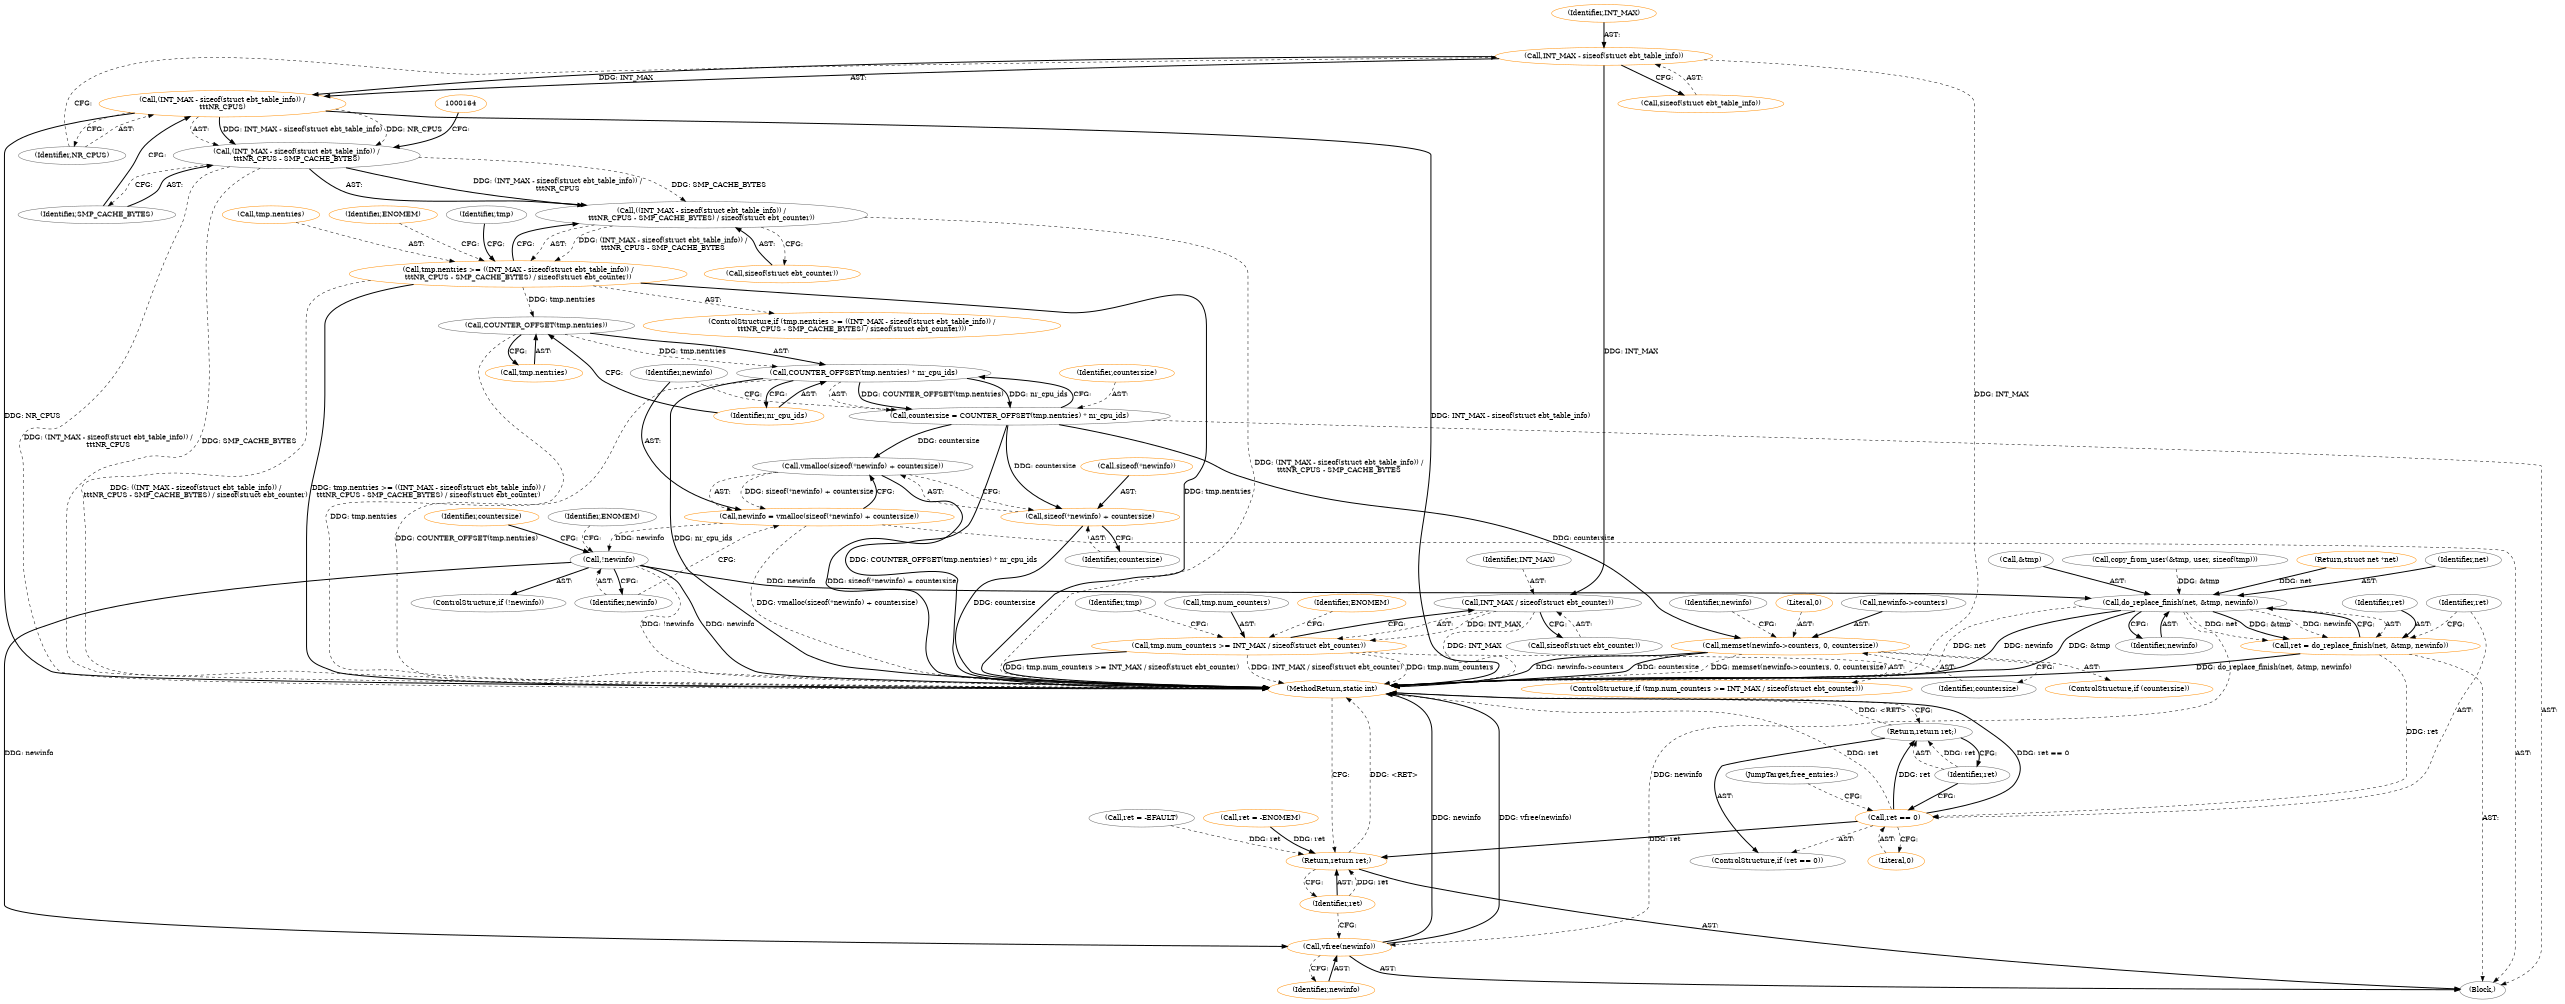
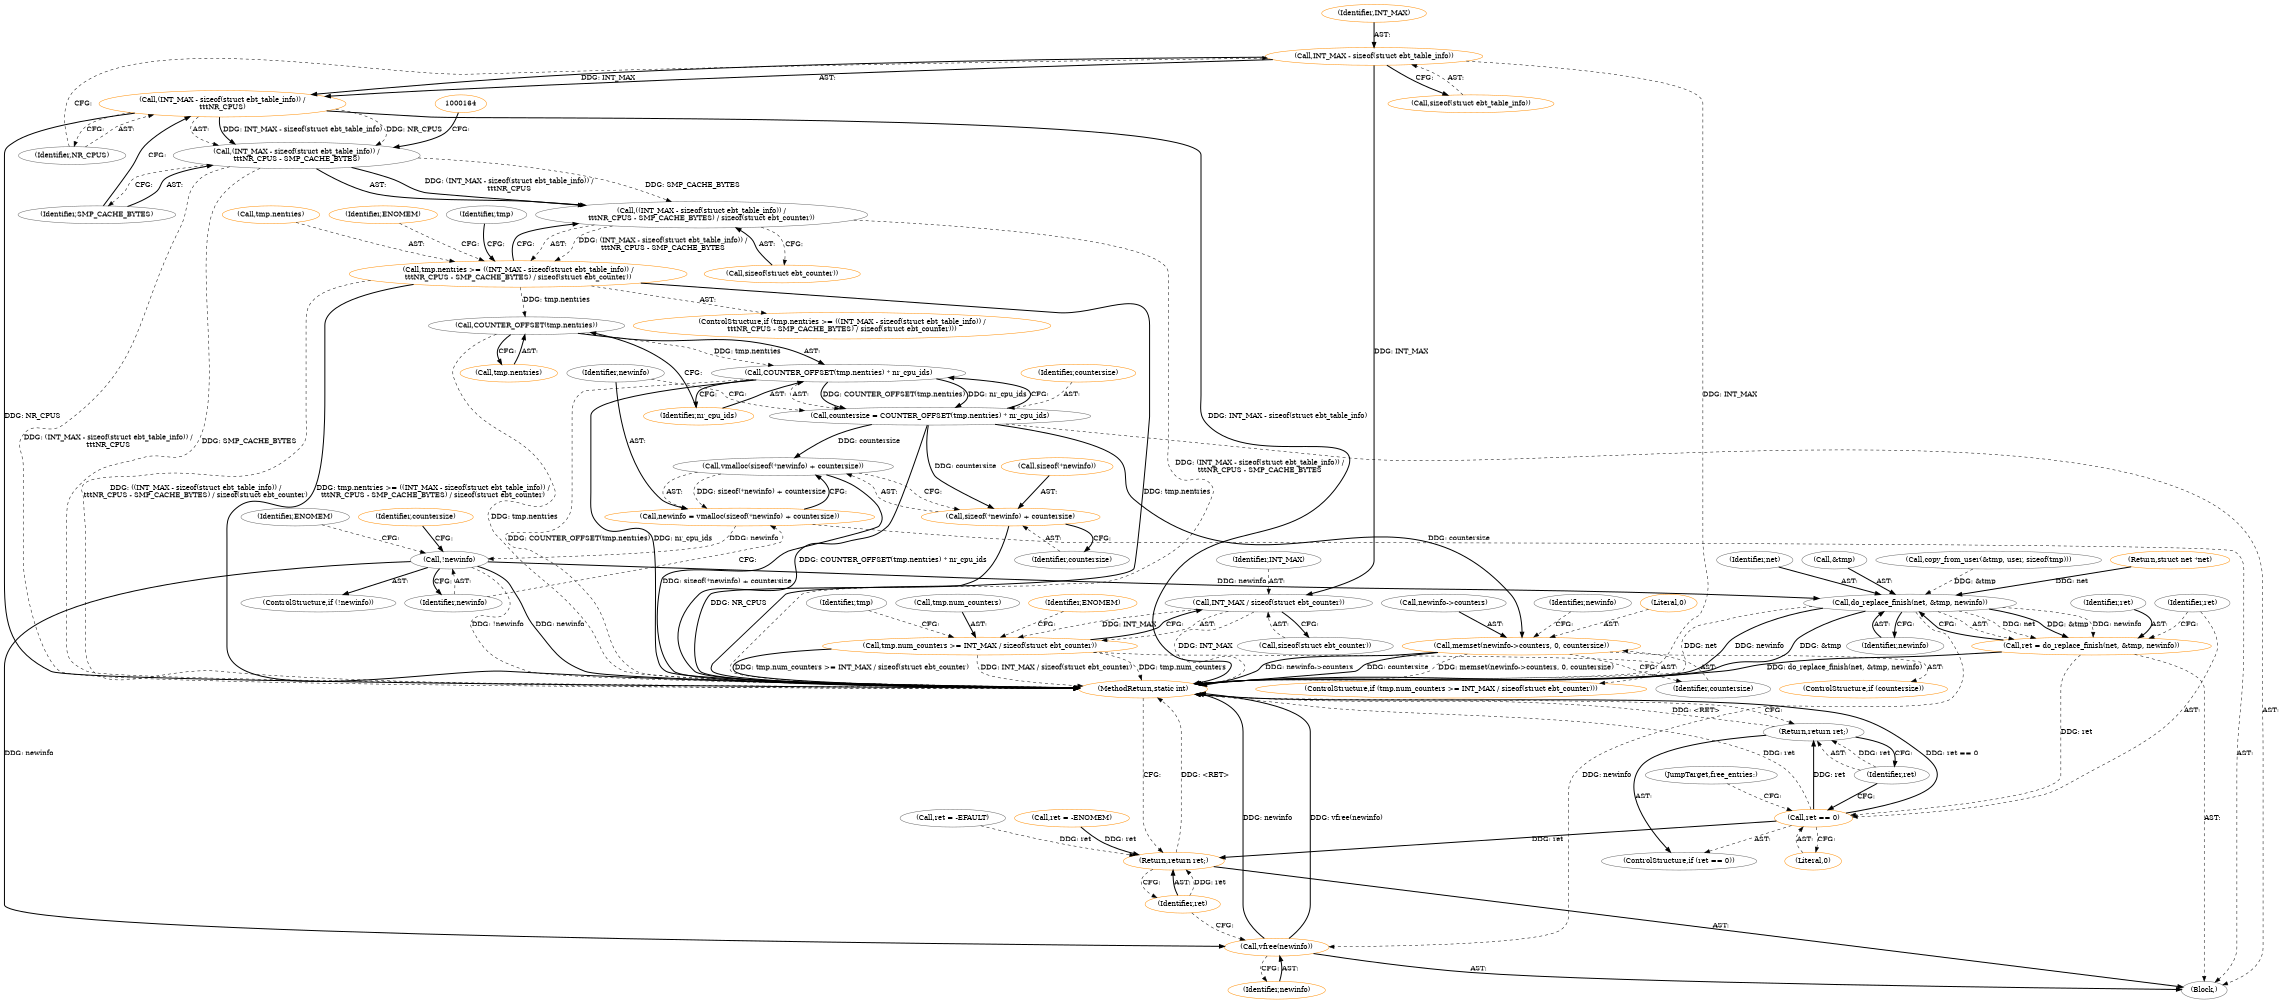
edge "(Call,sizeof(*newinfo) + countersize)" -> "(MethodReturn,static int)": label "DDG: countersize" -> "DDG: NR_CPUS"
edge "(Call,newinfo = vmalloc(sizeof(*newinfo) + countersize))" -> "(MethodReturn,static int)": removed, label "DDG: vmalloc(sizeof(*newinfo) + countersize)"
